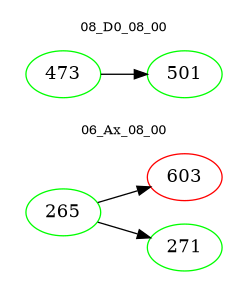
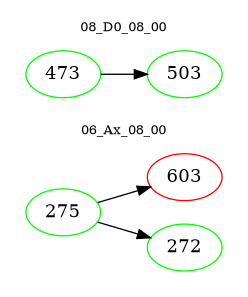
node "501": label "501" -> "503"
node "265": label "265" -> "275"
node "271": label "271" -> "272"
